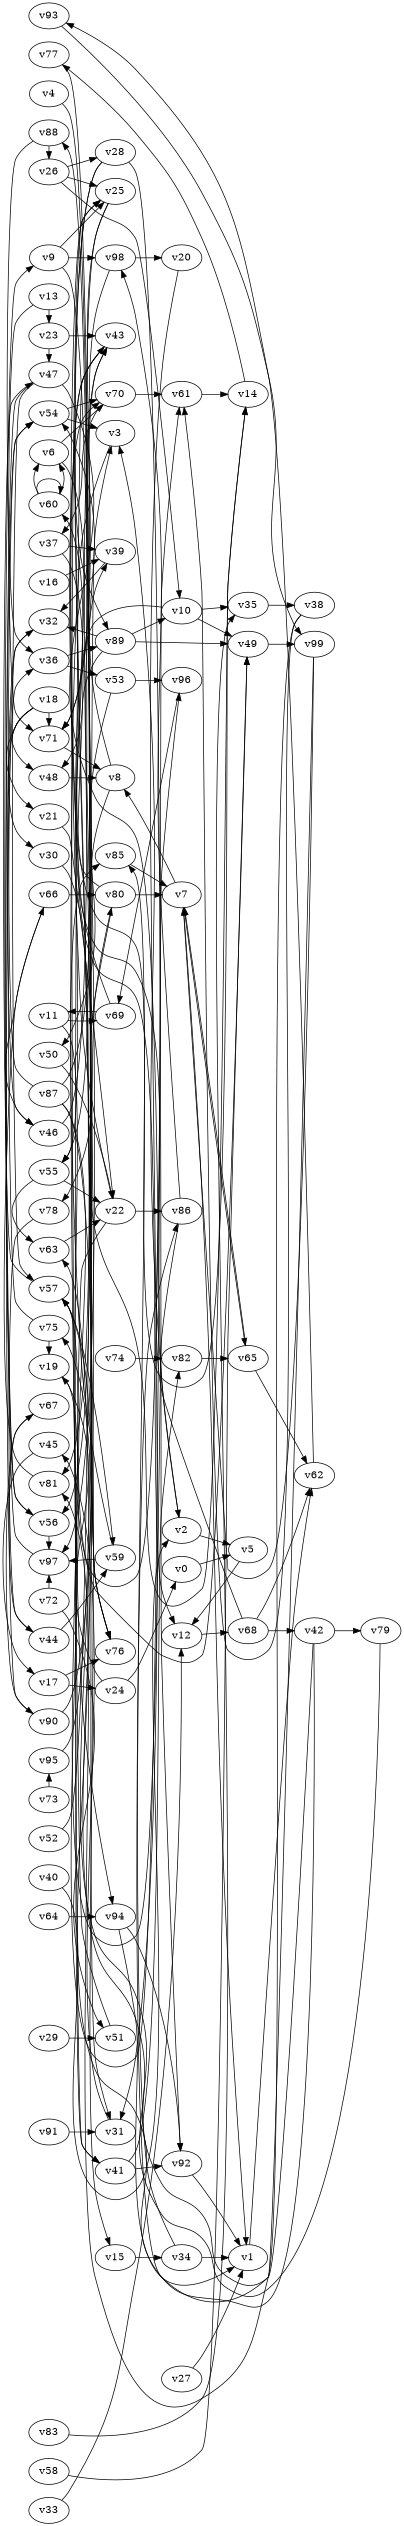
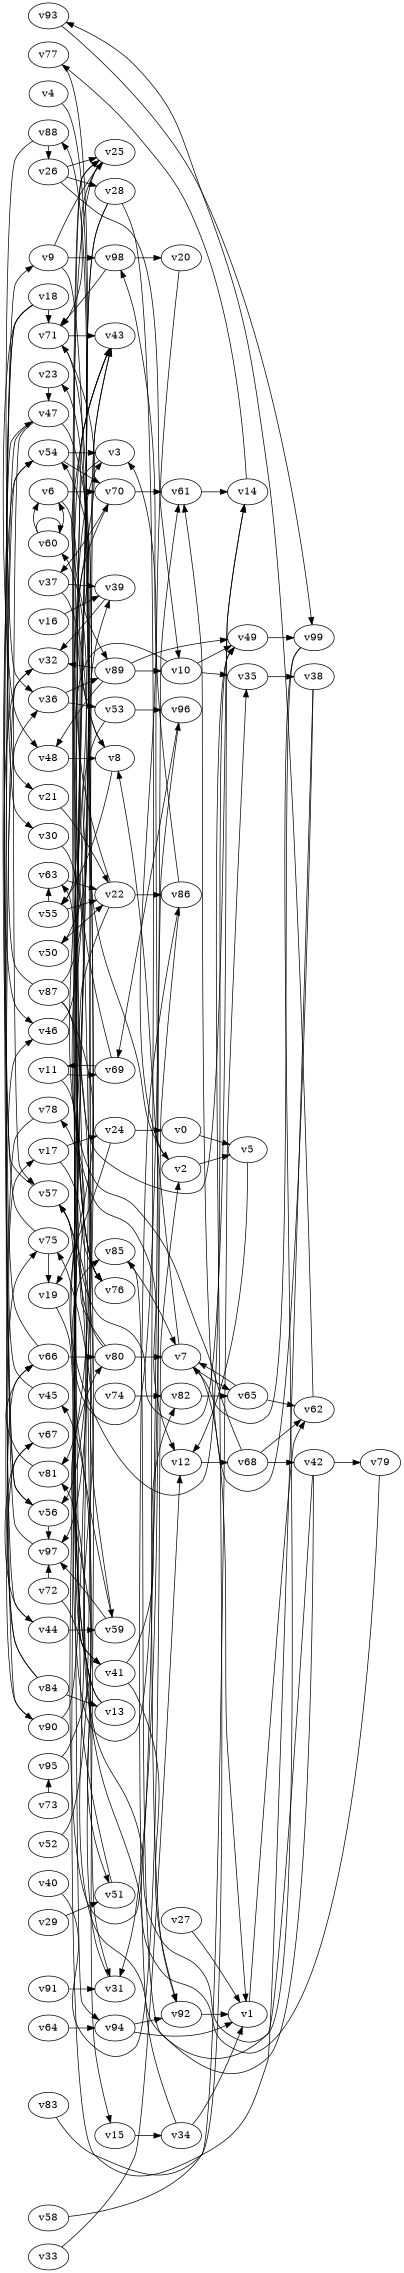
edge "v23" -> "v43": now "v71" -> "v43"
node "v84": added
